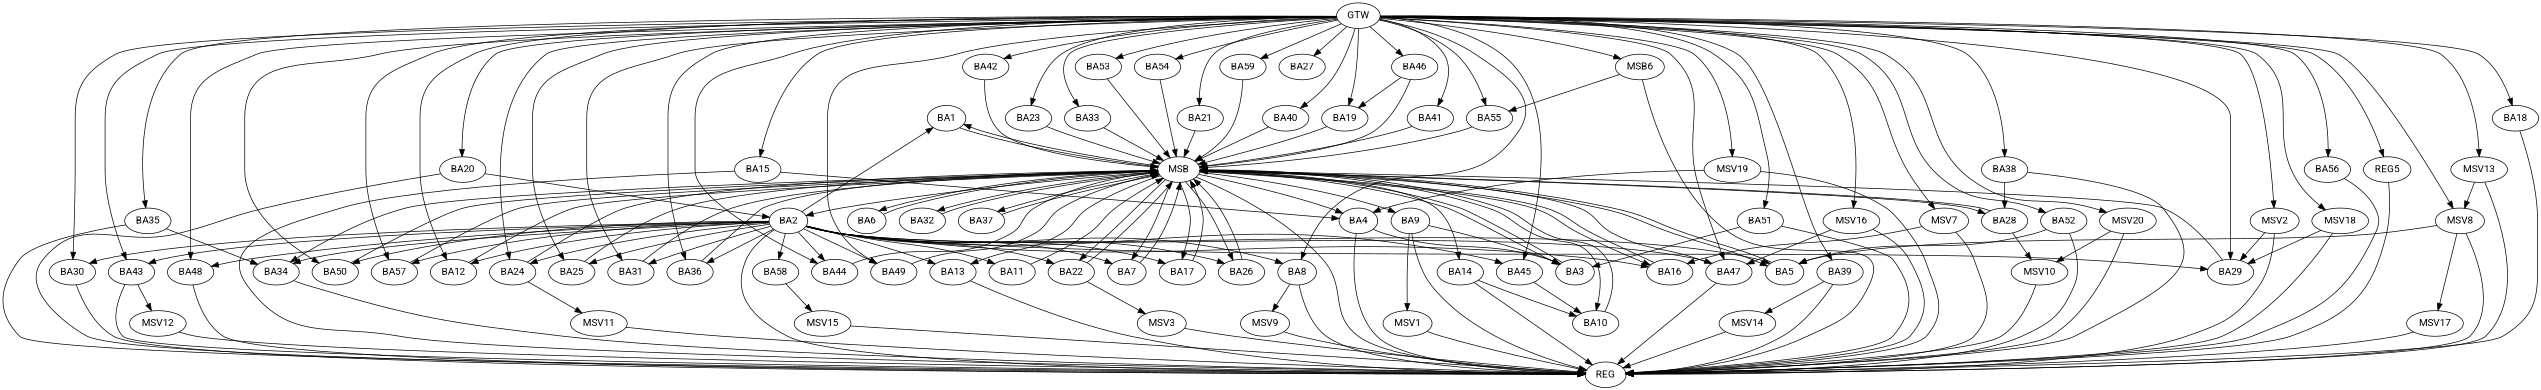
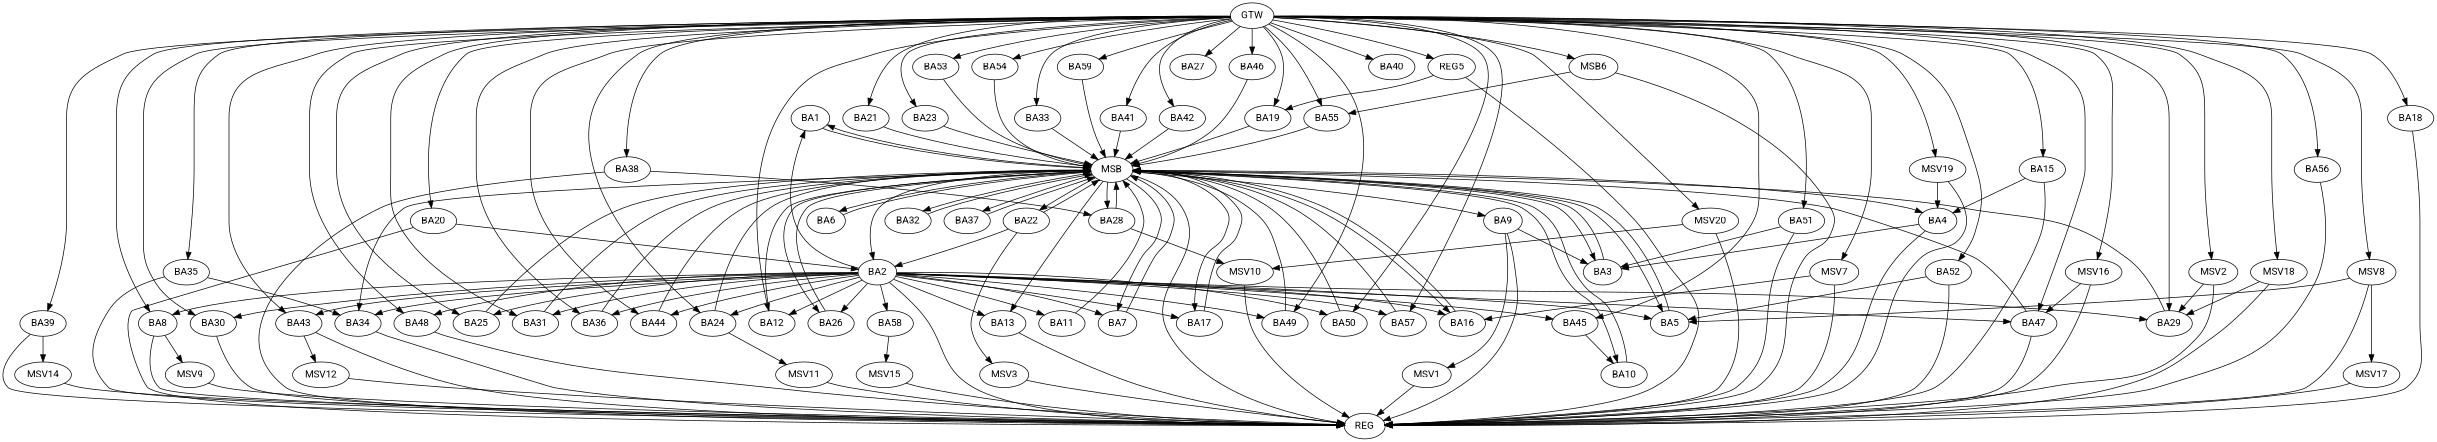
edge "BA46" -> "BA19": now "REG5" -> "BA19"
edge "BA40" -> "MSB": removed
node "MSV13": removed
edge "BA2" -> "BA22": reversed
node "BA14": removed
